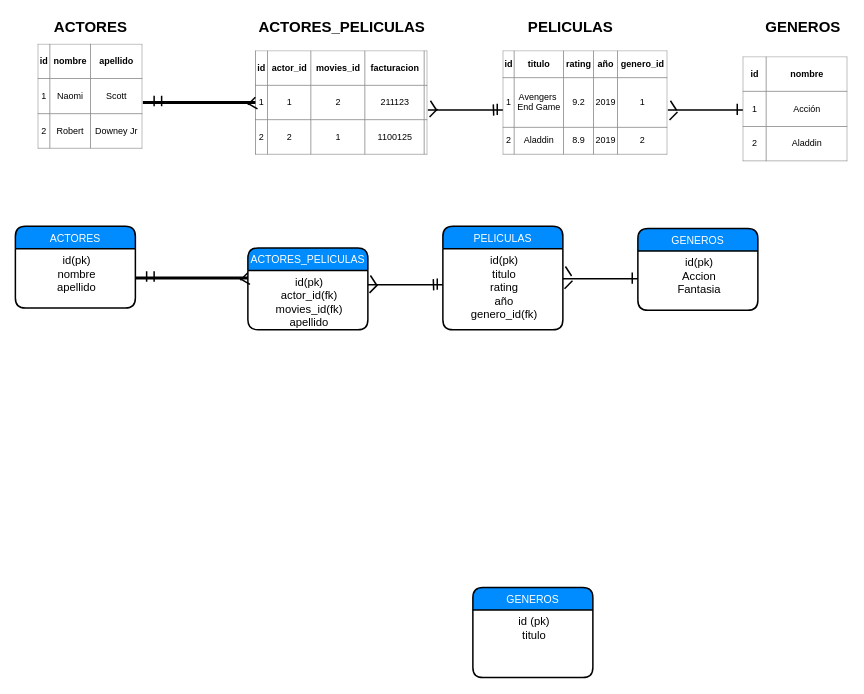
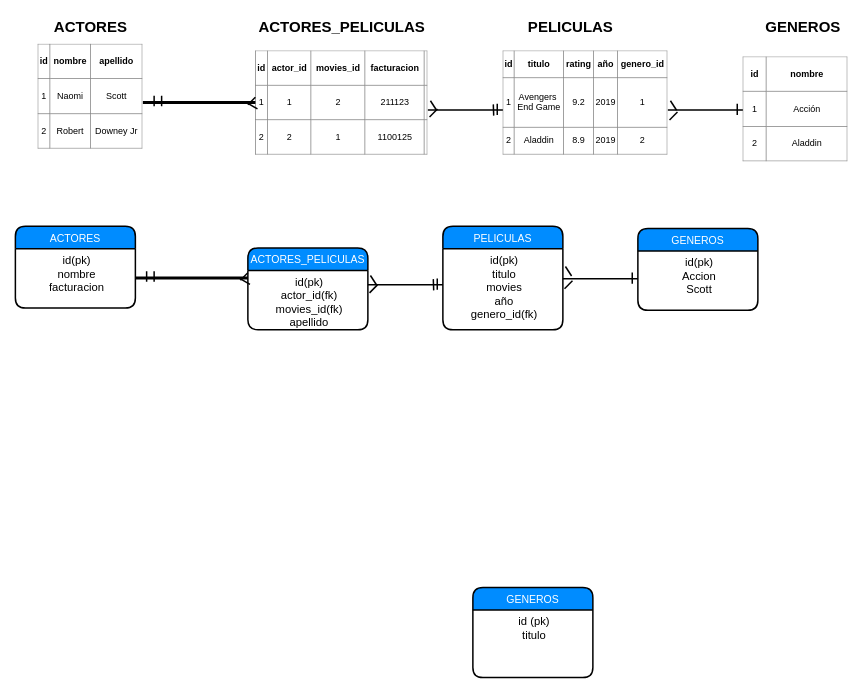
node "id(pk) nombre apellido": label "id(pk) nombre apellido" -> "id(pk) nombre facturacion"
node "id(pk) titulo rating año genero_id(fk)": label "id(pk) titulo rating año genero_id(fk)" -> "id(pk) titulo movies año genero_id(fk)"
node "id(pk) Accion Fantasia": label "id(pk) Accion Fantasia" -> "id(pk) Accion Scott"
